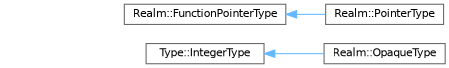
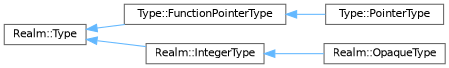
node "Realm::FunctionPointerType": label "Realm::FunctionPointerType" -> "Type::FunctionPointerType"
node "Realm::PointerType": label "Realm::PointerType" -> "Type::PointerType"
node "Realm::Type": added
node "Type::IntegerType": label "Type::IntegerType" -> "Realm::IntegerType"
